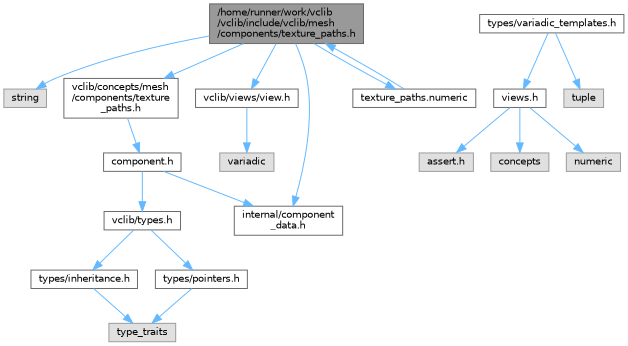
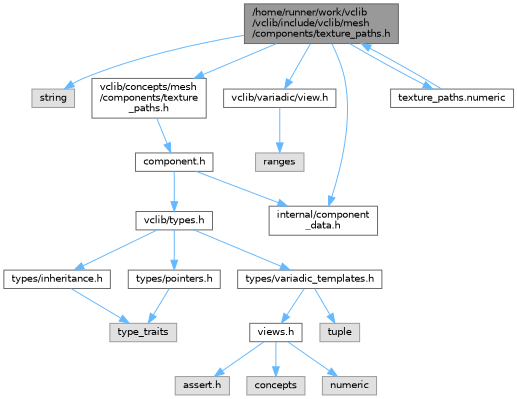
node "vclib/views/view.h": label "vclib/views/view.h" -> "vclib/variadic/view.h"
node "variadic": label "variadic" -> "ranges"
edge "vclib/types.h" -> "types/variadic_templates.h": added
